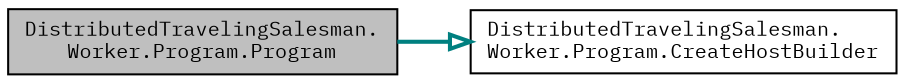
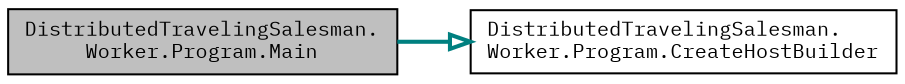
node "DistributedTravelingSalesman. Worker.Program.Program": label "DistributedTravelingSalesman. Worker.Program.Program" -> "DistributedTravelingSalesman. Worker.Program.Main"
